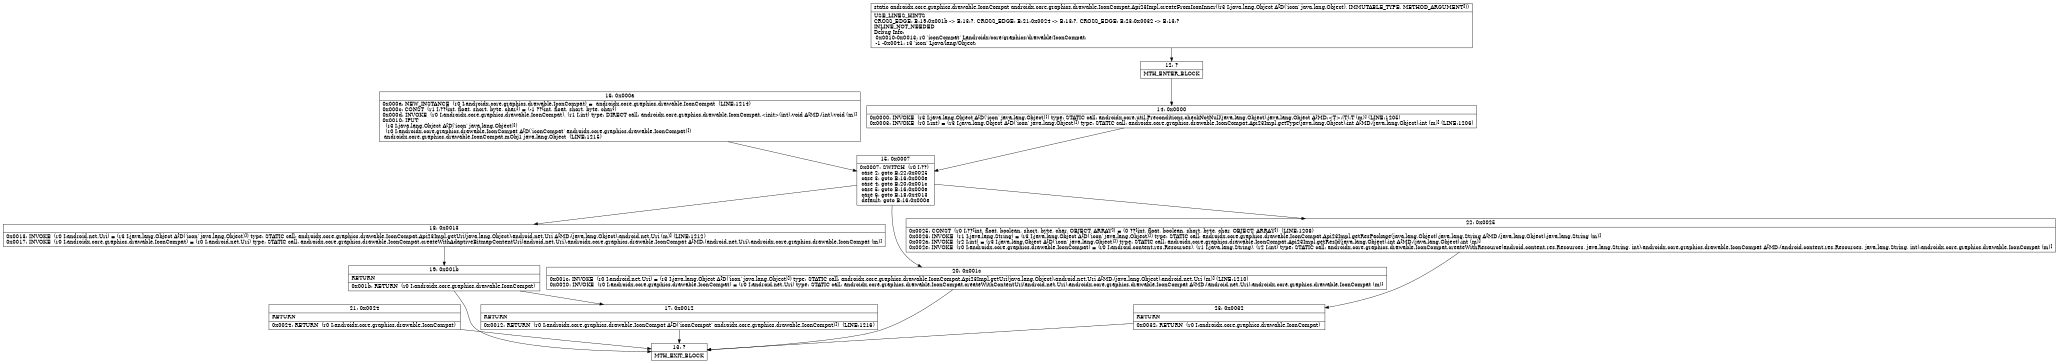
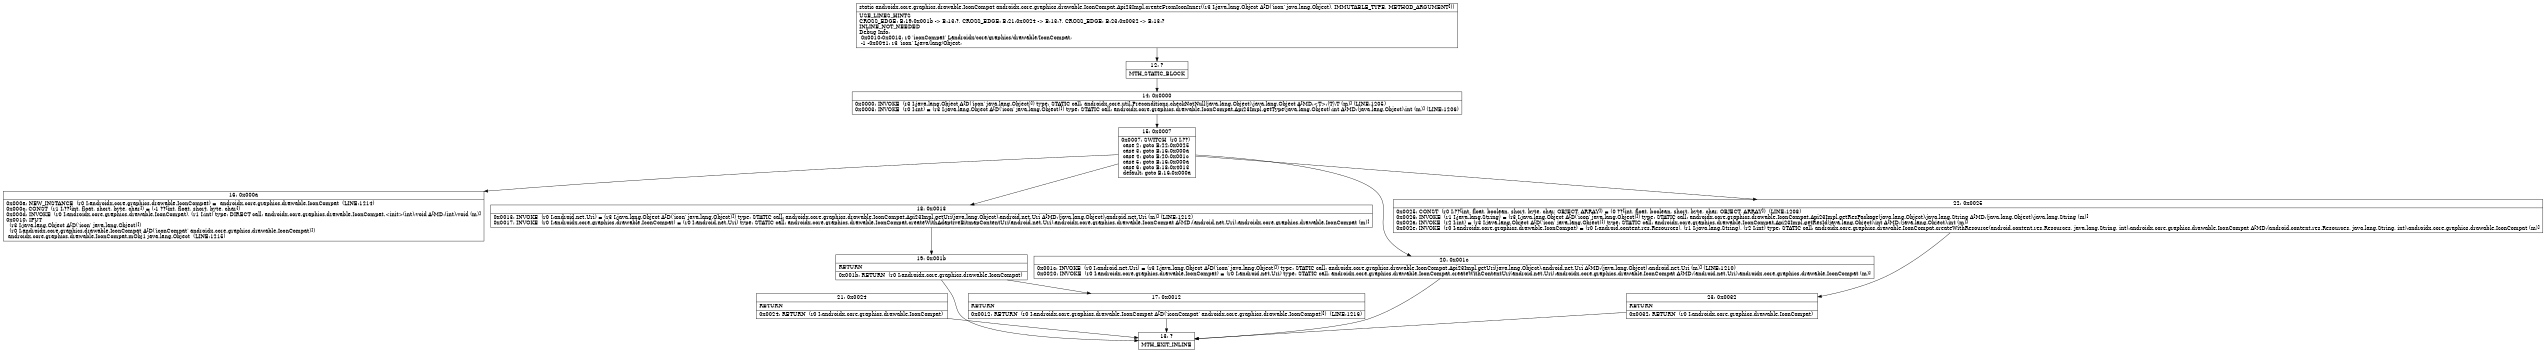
node "12: ?": text "MTH_ENTER_BLOCK" -> "MTH_STATIC_BLOCK"
edge "16: 0x000a" -> "15: 0x0007": reversed
node "13: ?": text "MTH_EXIT_BLOCK" -> "MTH_EXIT_INLINE"
